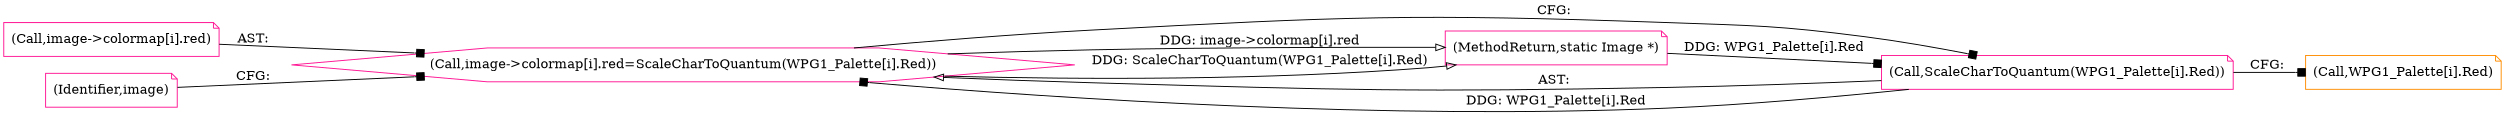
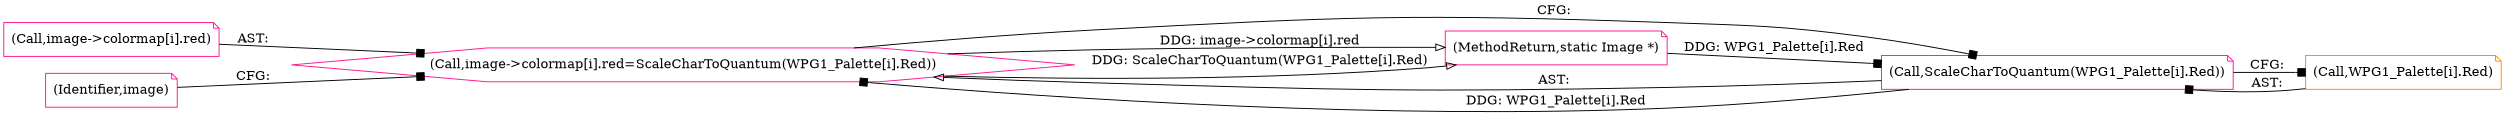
edge "(Call,WPG1_Palette[i].Red)" -> "(Call,ScaleCharToQuantum(WPG1_Palette[i].Red))": added, label "AST:"
